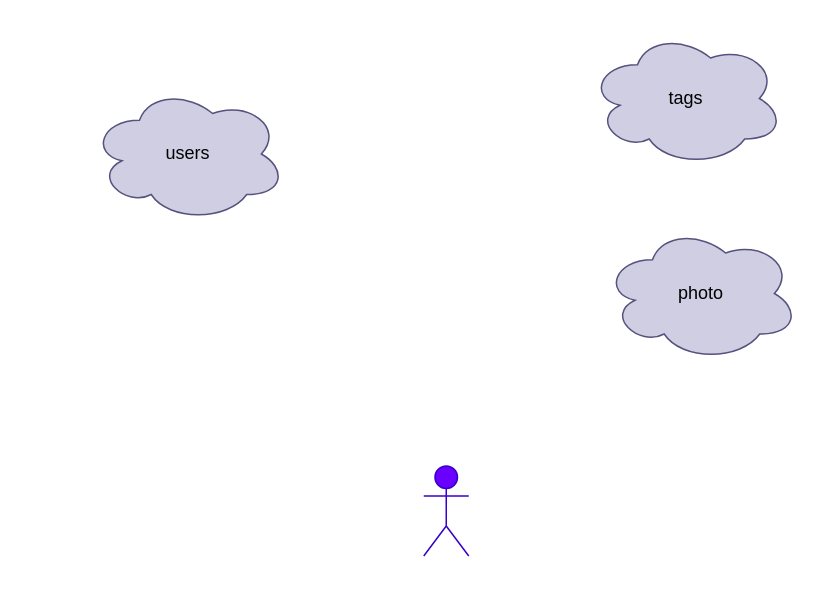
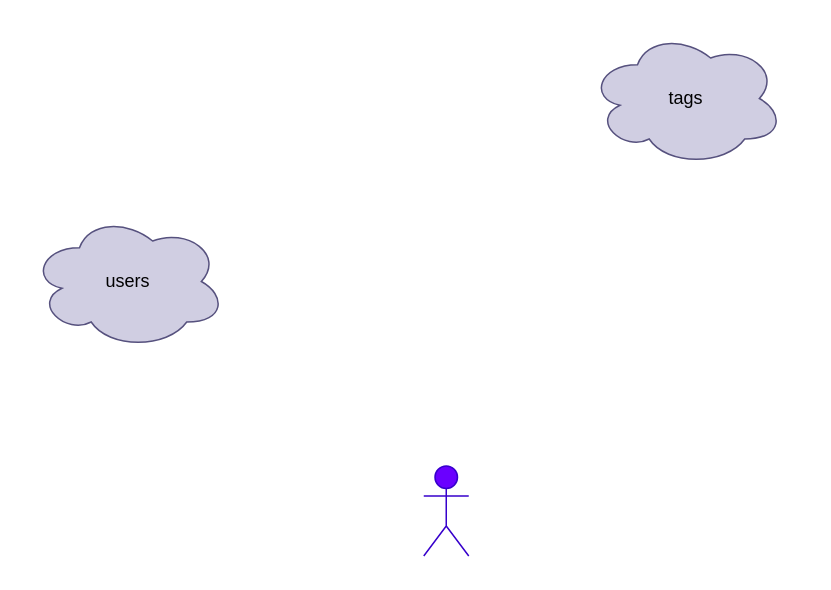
node "users": moved (188, 154) -> (128, 281)
node "photo": removed
